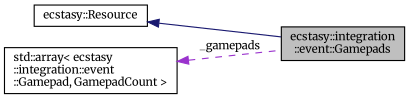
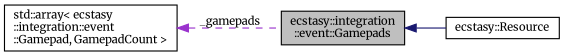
edge "ecstasy::integration ::event::Gamepads" -> "ecstasy::Resource": reversed
